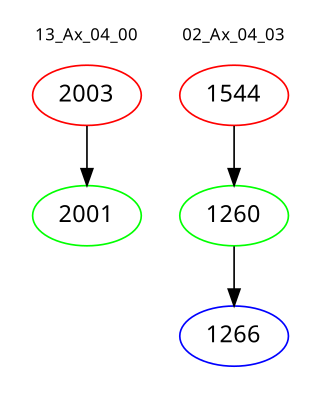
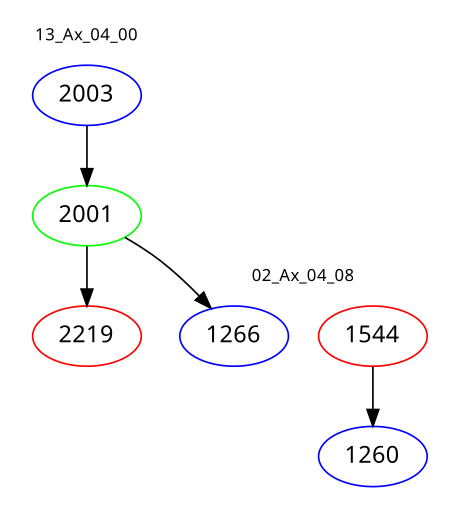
cluster "02_Ax_04_03": label "02_Ax_04_03" -> "02_Ax_04_08"
node "2003": color red -> blue
node "1260": color green -> blue
edge "1260" -> "1266": now "2001" -> "1266"
node "2219": added
